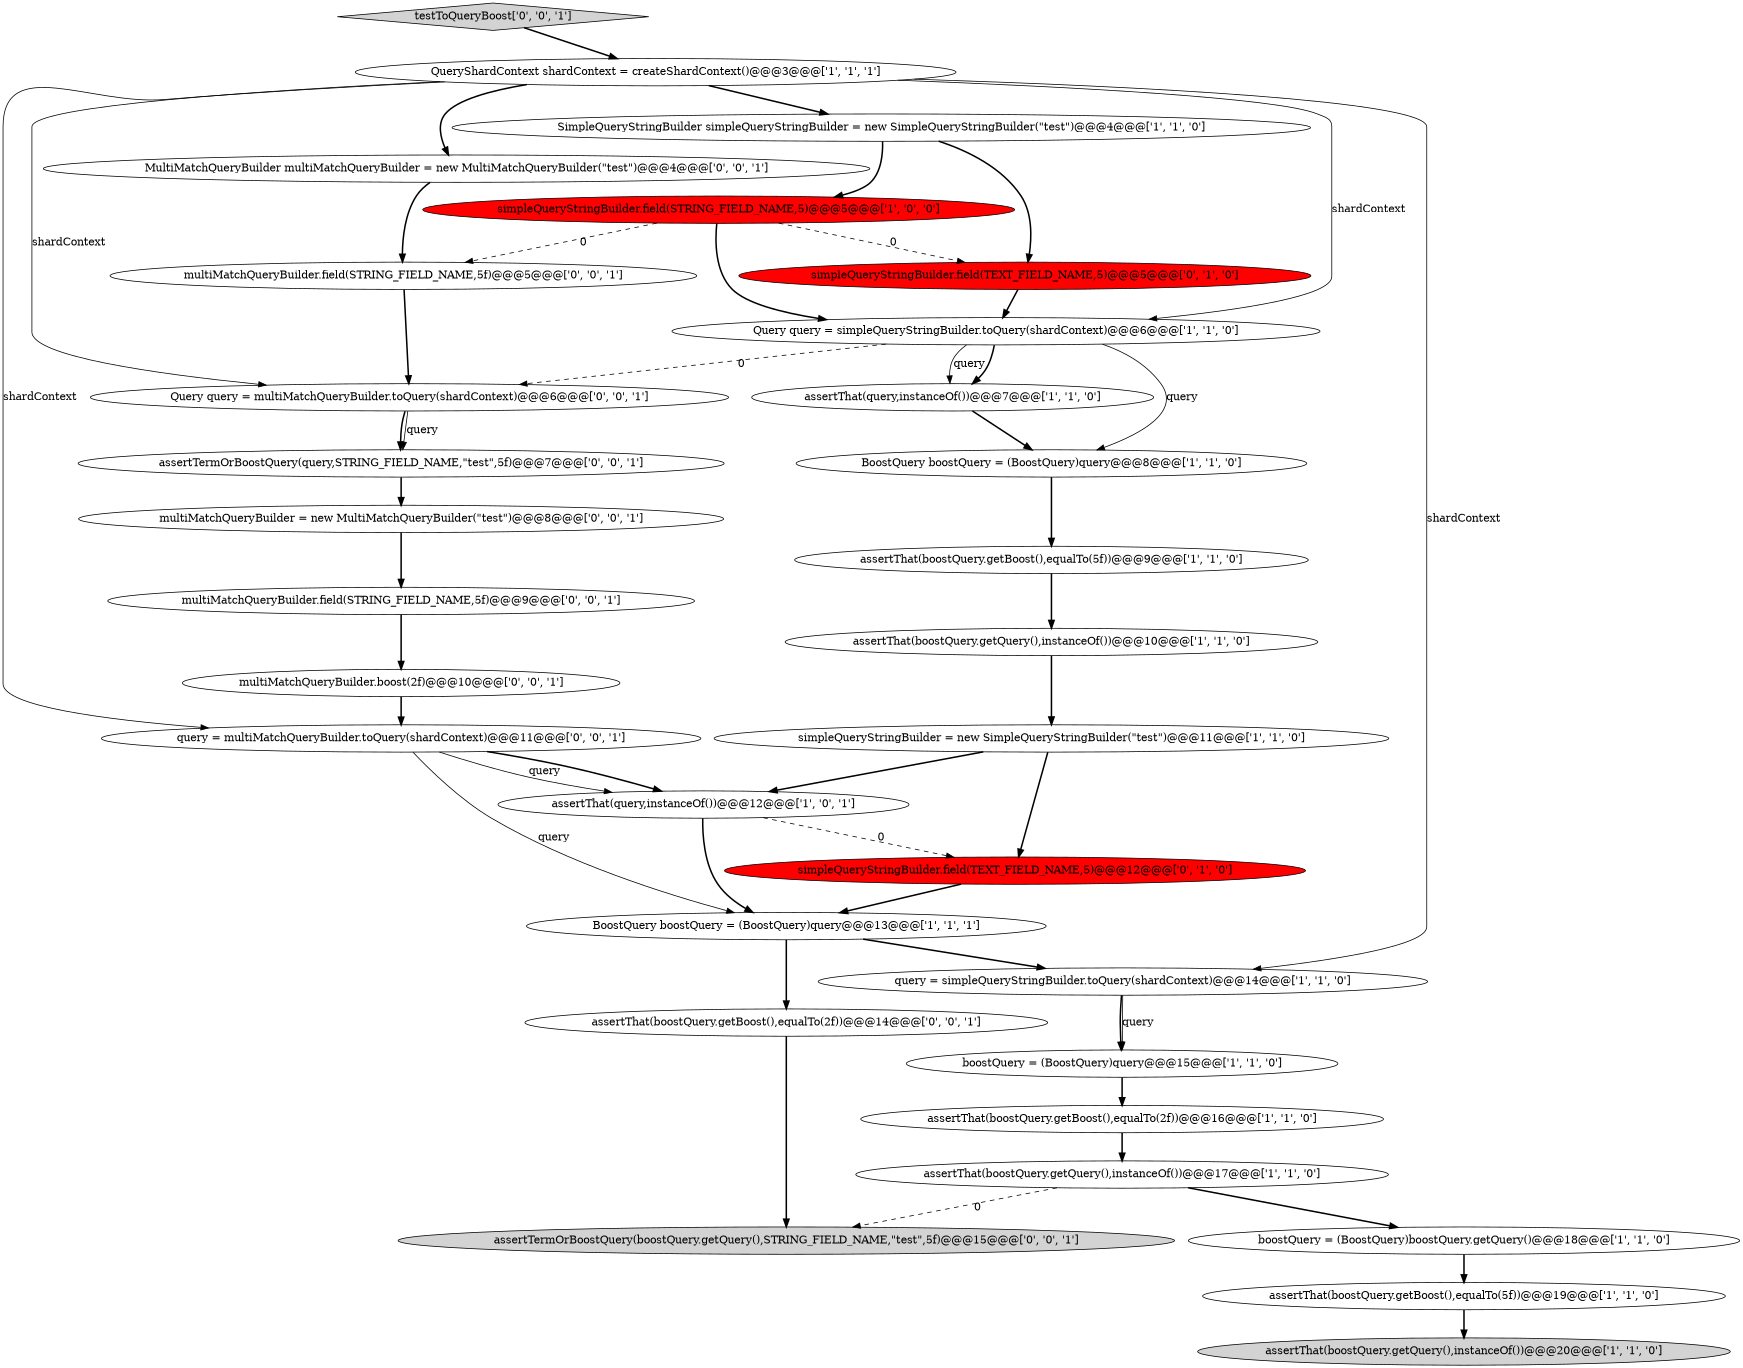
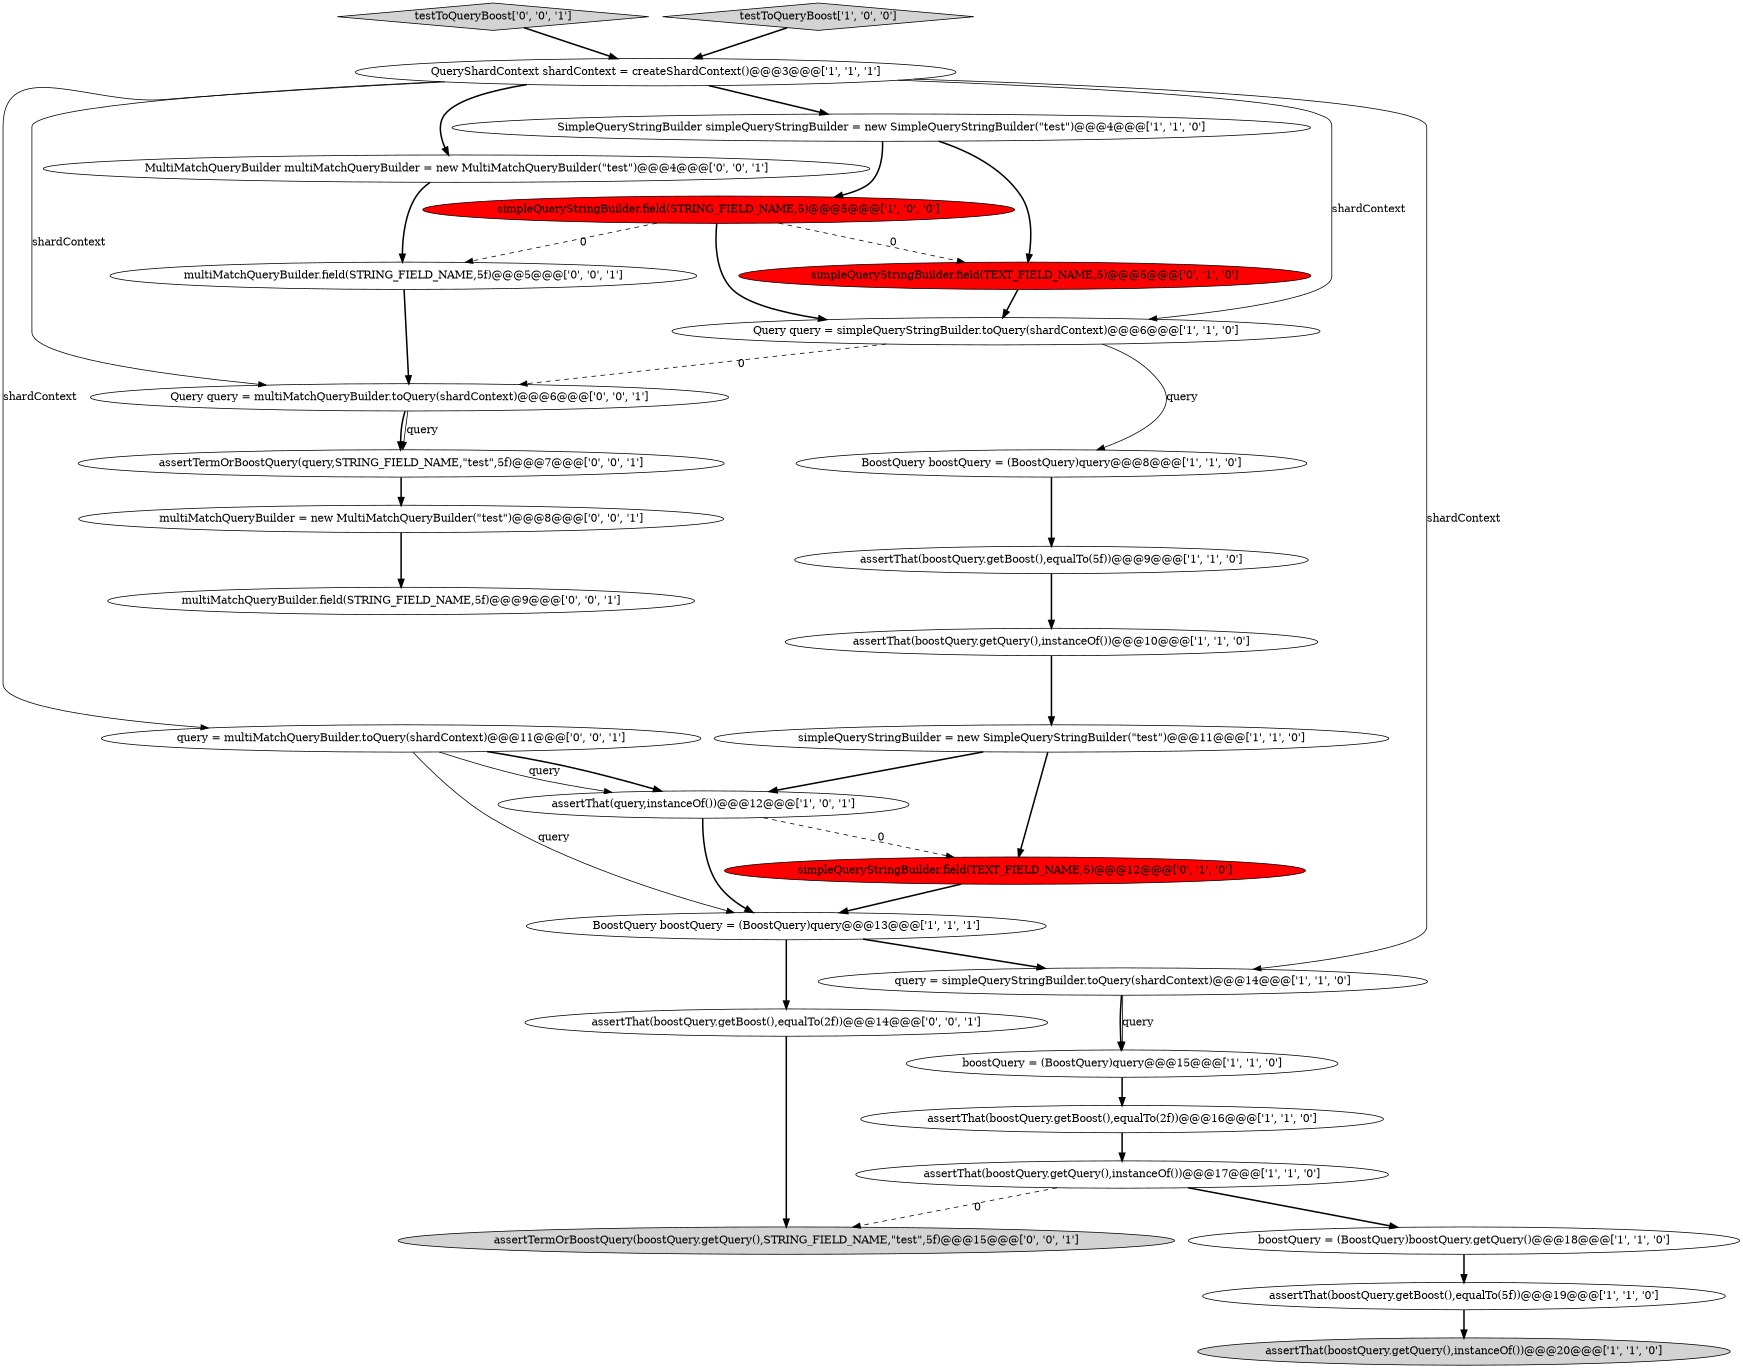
node "testToQueryBoost['1', '0', '0']": added
node "assertThat(query,instanceOf())@@@7@@@['1', '1', '0']": removed
node "multiMatchQueryBuilder.boost(2f)@@@10@@@['0', '0', '1']": removed
